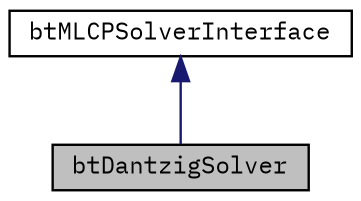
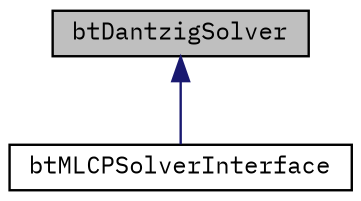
edge "btDantzigSolver" -> "btMLCPSolverInterface": reversed
